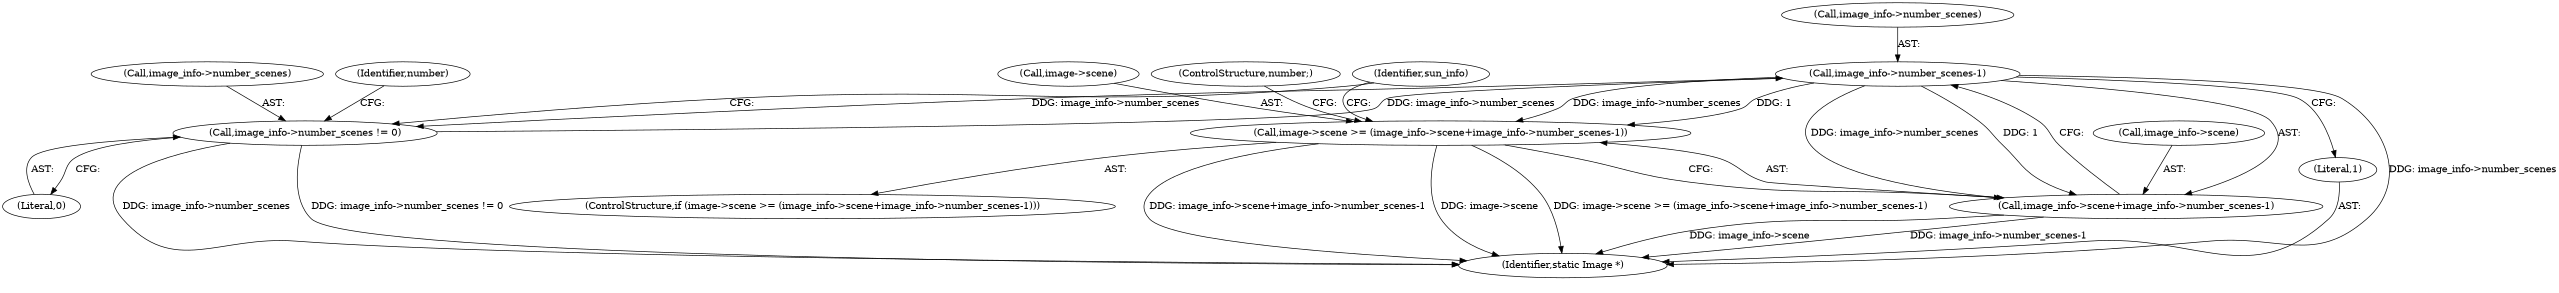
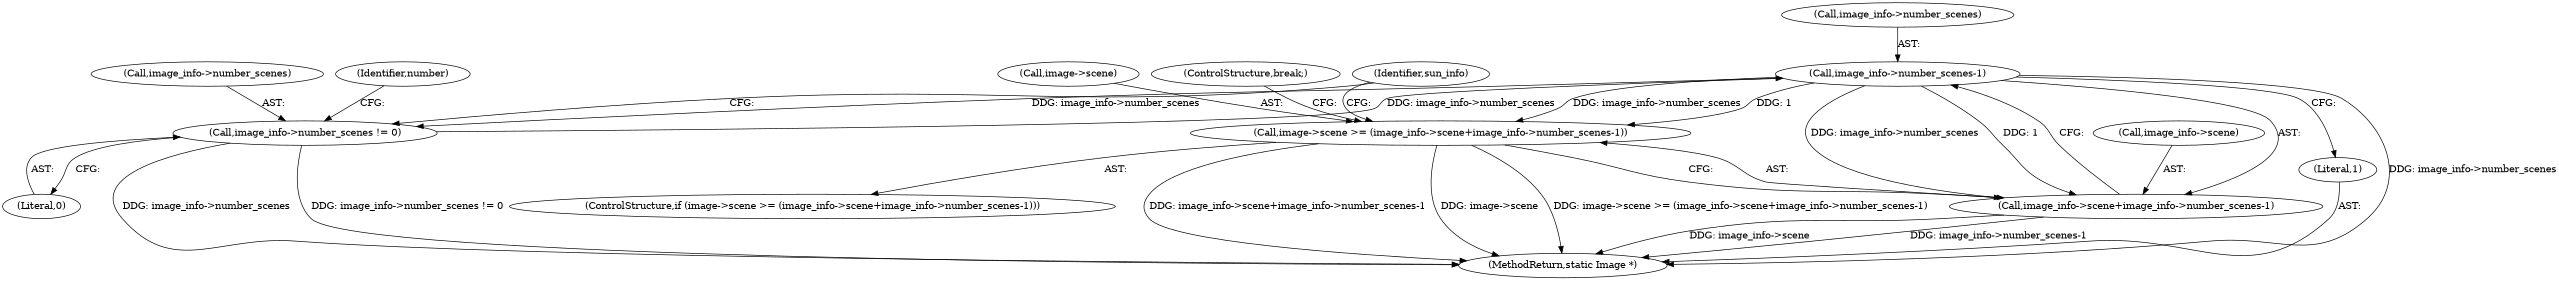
node "(ControlStructure,number;)": label "(ControlStructure,number;)" -> "(ControlStructure,break;)"
node "(Identifier,static Image *)": label "(Identifier,static Image *)" -> "(MethodReturn,static Image *)"
